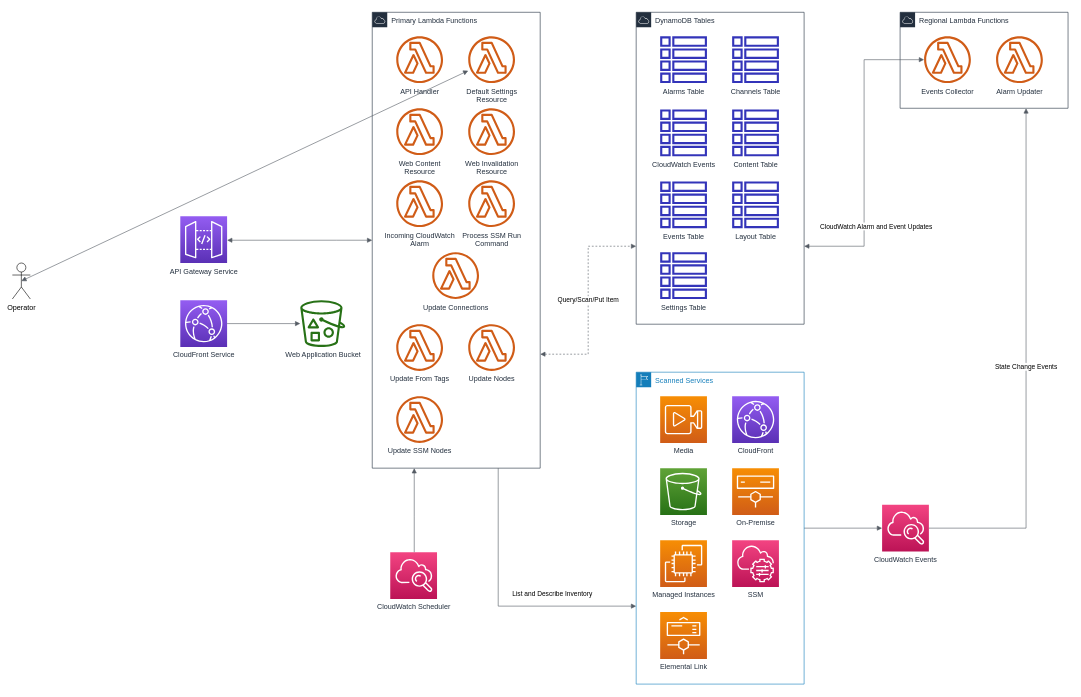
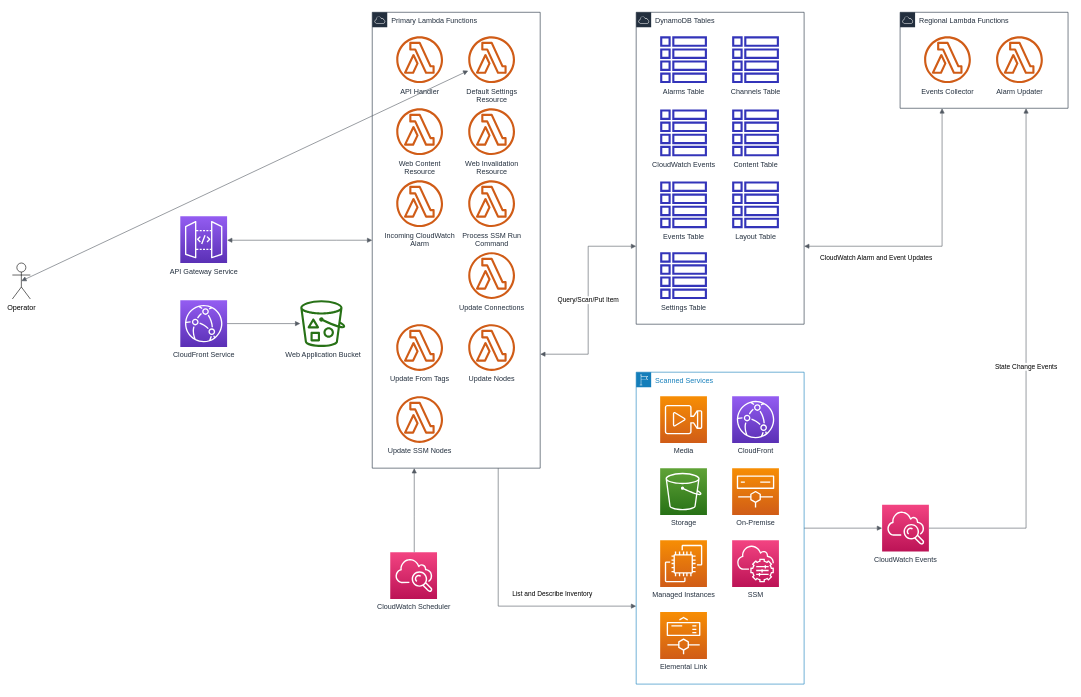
edge "Events Collector" -- "DynamoDB Tables": now "Regional Lambda Functions" -- "DynamoDB Tables"
node "Update Connections": moved (456, 276) -> (492, 276)
edge "DynamoDB Tables" -- "Primary Lambda Functions": style dashed -> solid
